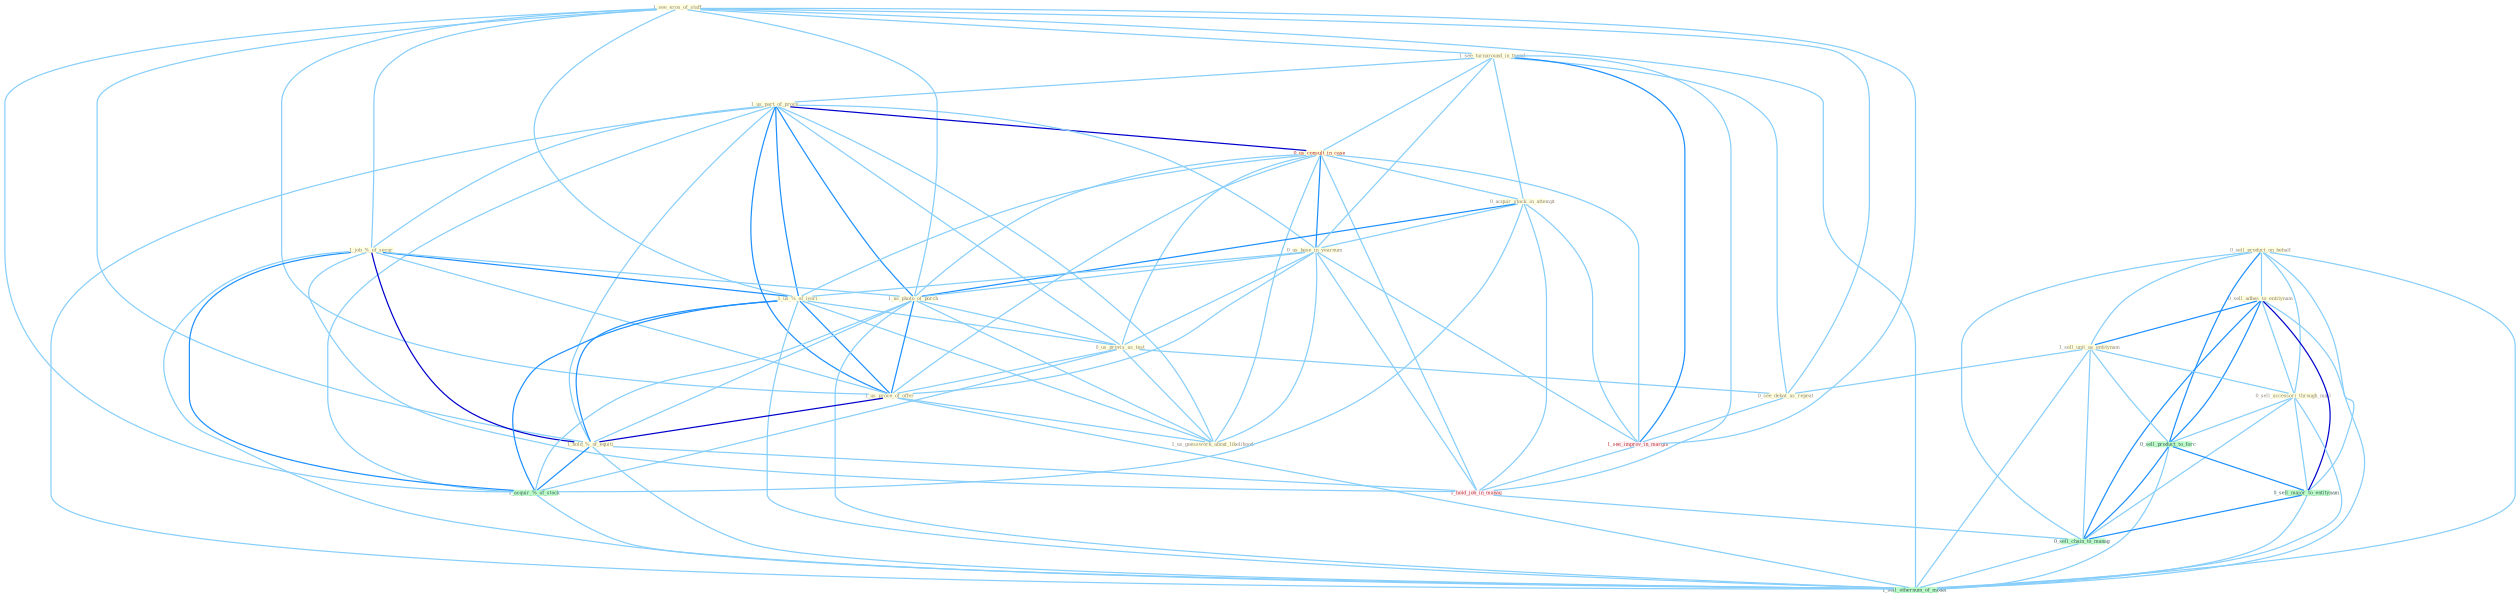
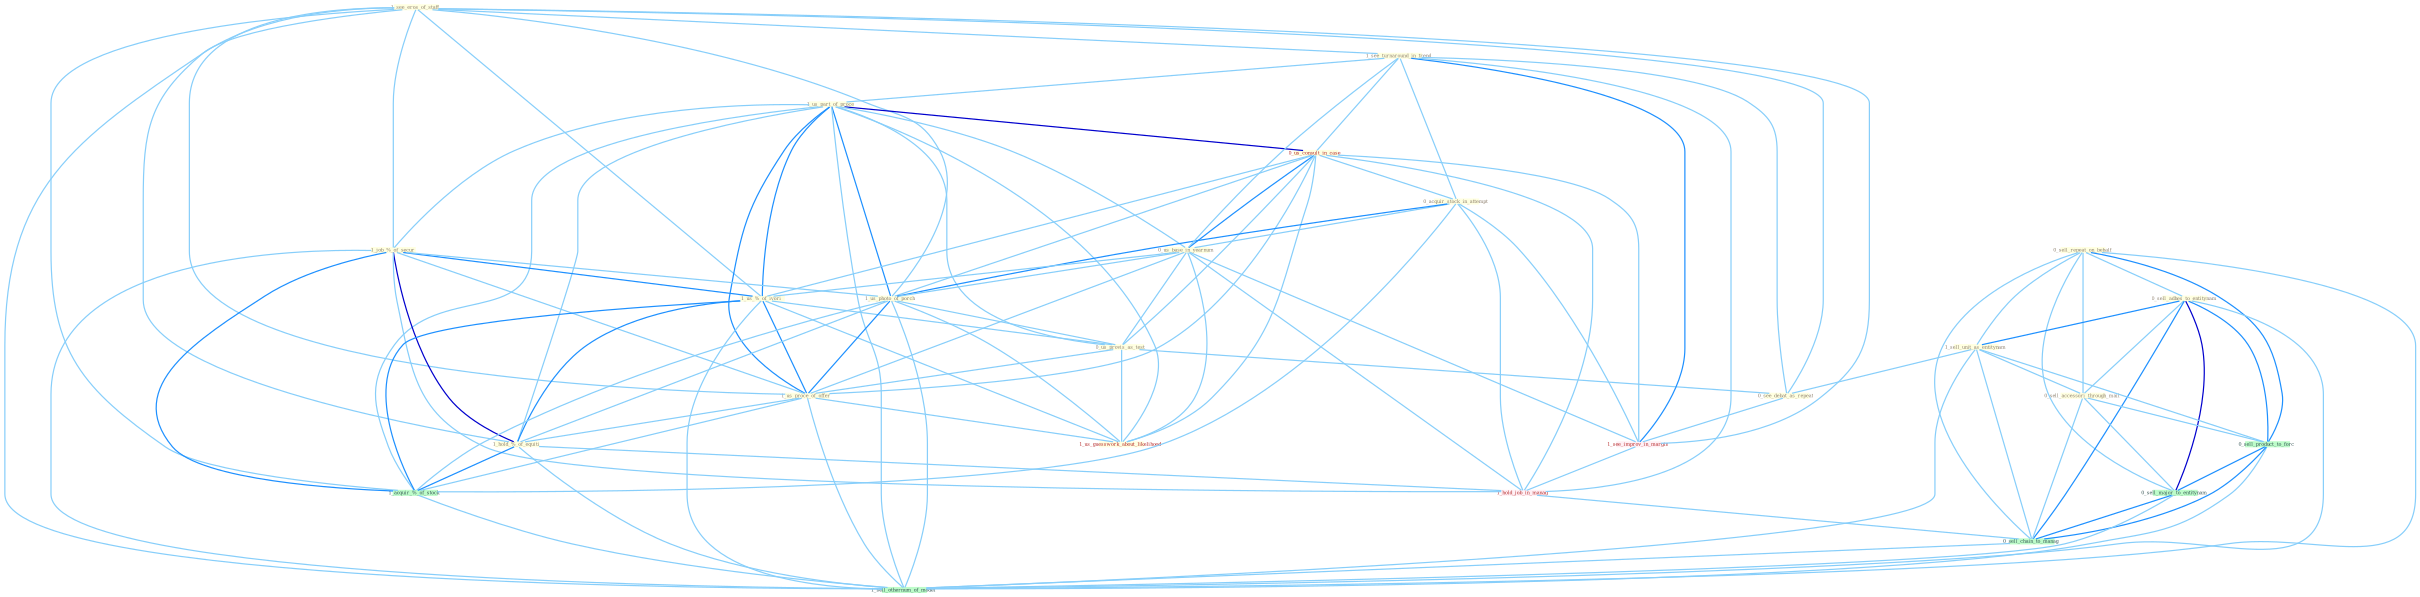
node "0_sell_product_on_behalf": label "0_sell_product_on_behalf" -> "0_sell_repeat_on_behalf"
edge "0_us_provis_as_test" -- "1_acquir_%_of_stock": now "1_us_proce_of_offer" -- "1_acquir_%_of_stock"
edge "1_us_proce_of_offer" -- "1_hold_%_of_equiti": color #0000cd -> #87cefa
node "1_us_guesswork_about_likelihood": fontcolor #8b7d6b -> #b22222
edge "0_sell_accessori_through_mail" -- "1_sell_othernum_of_model": removed
